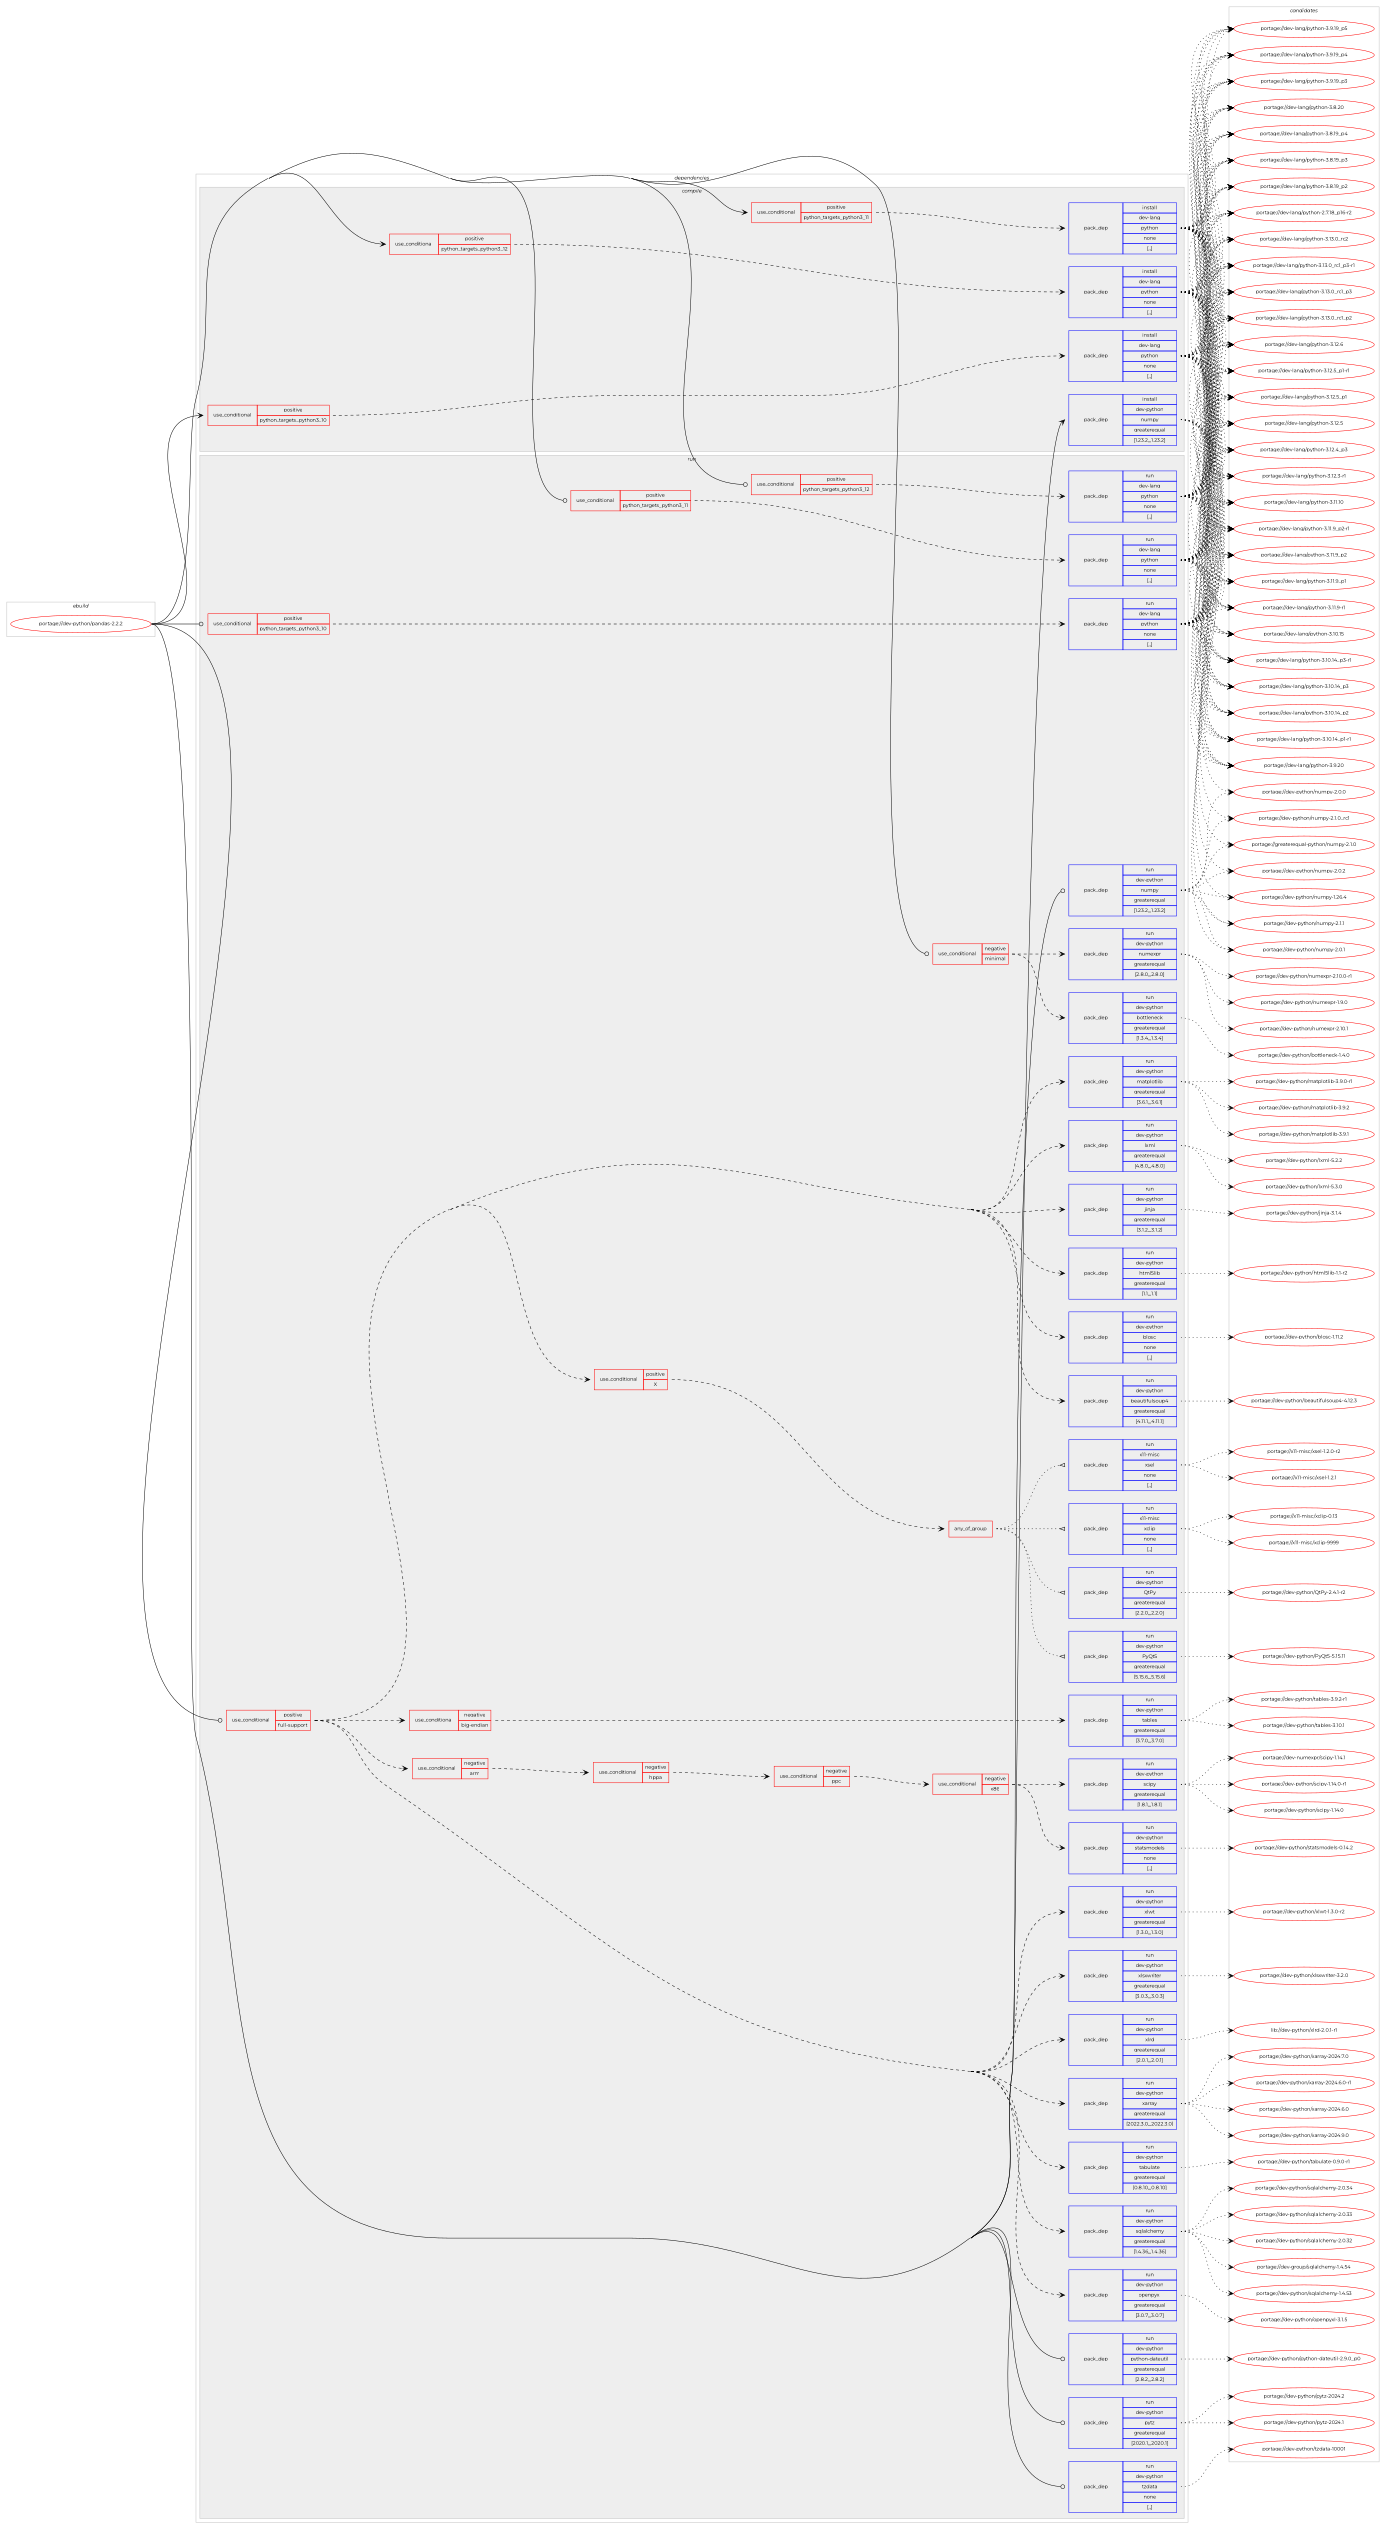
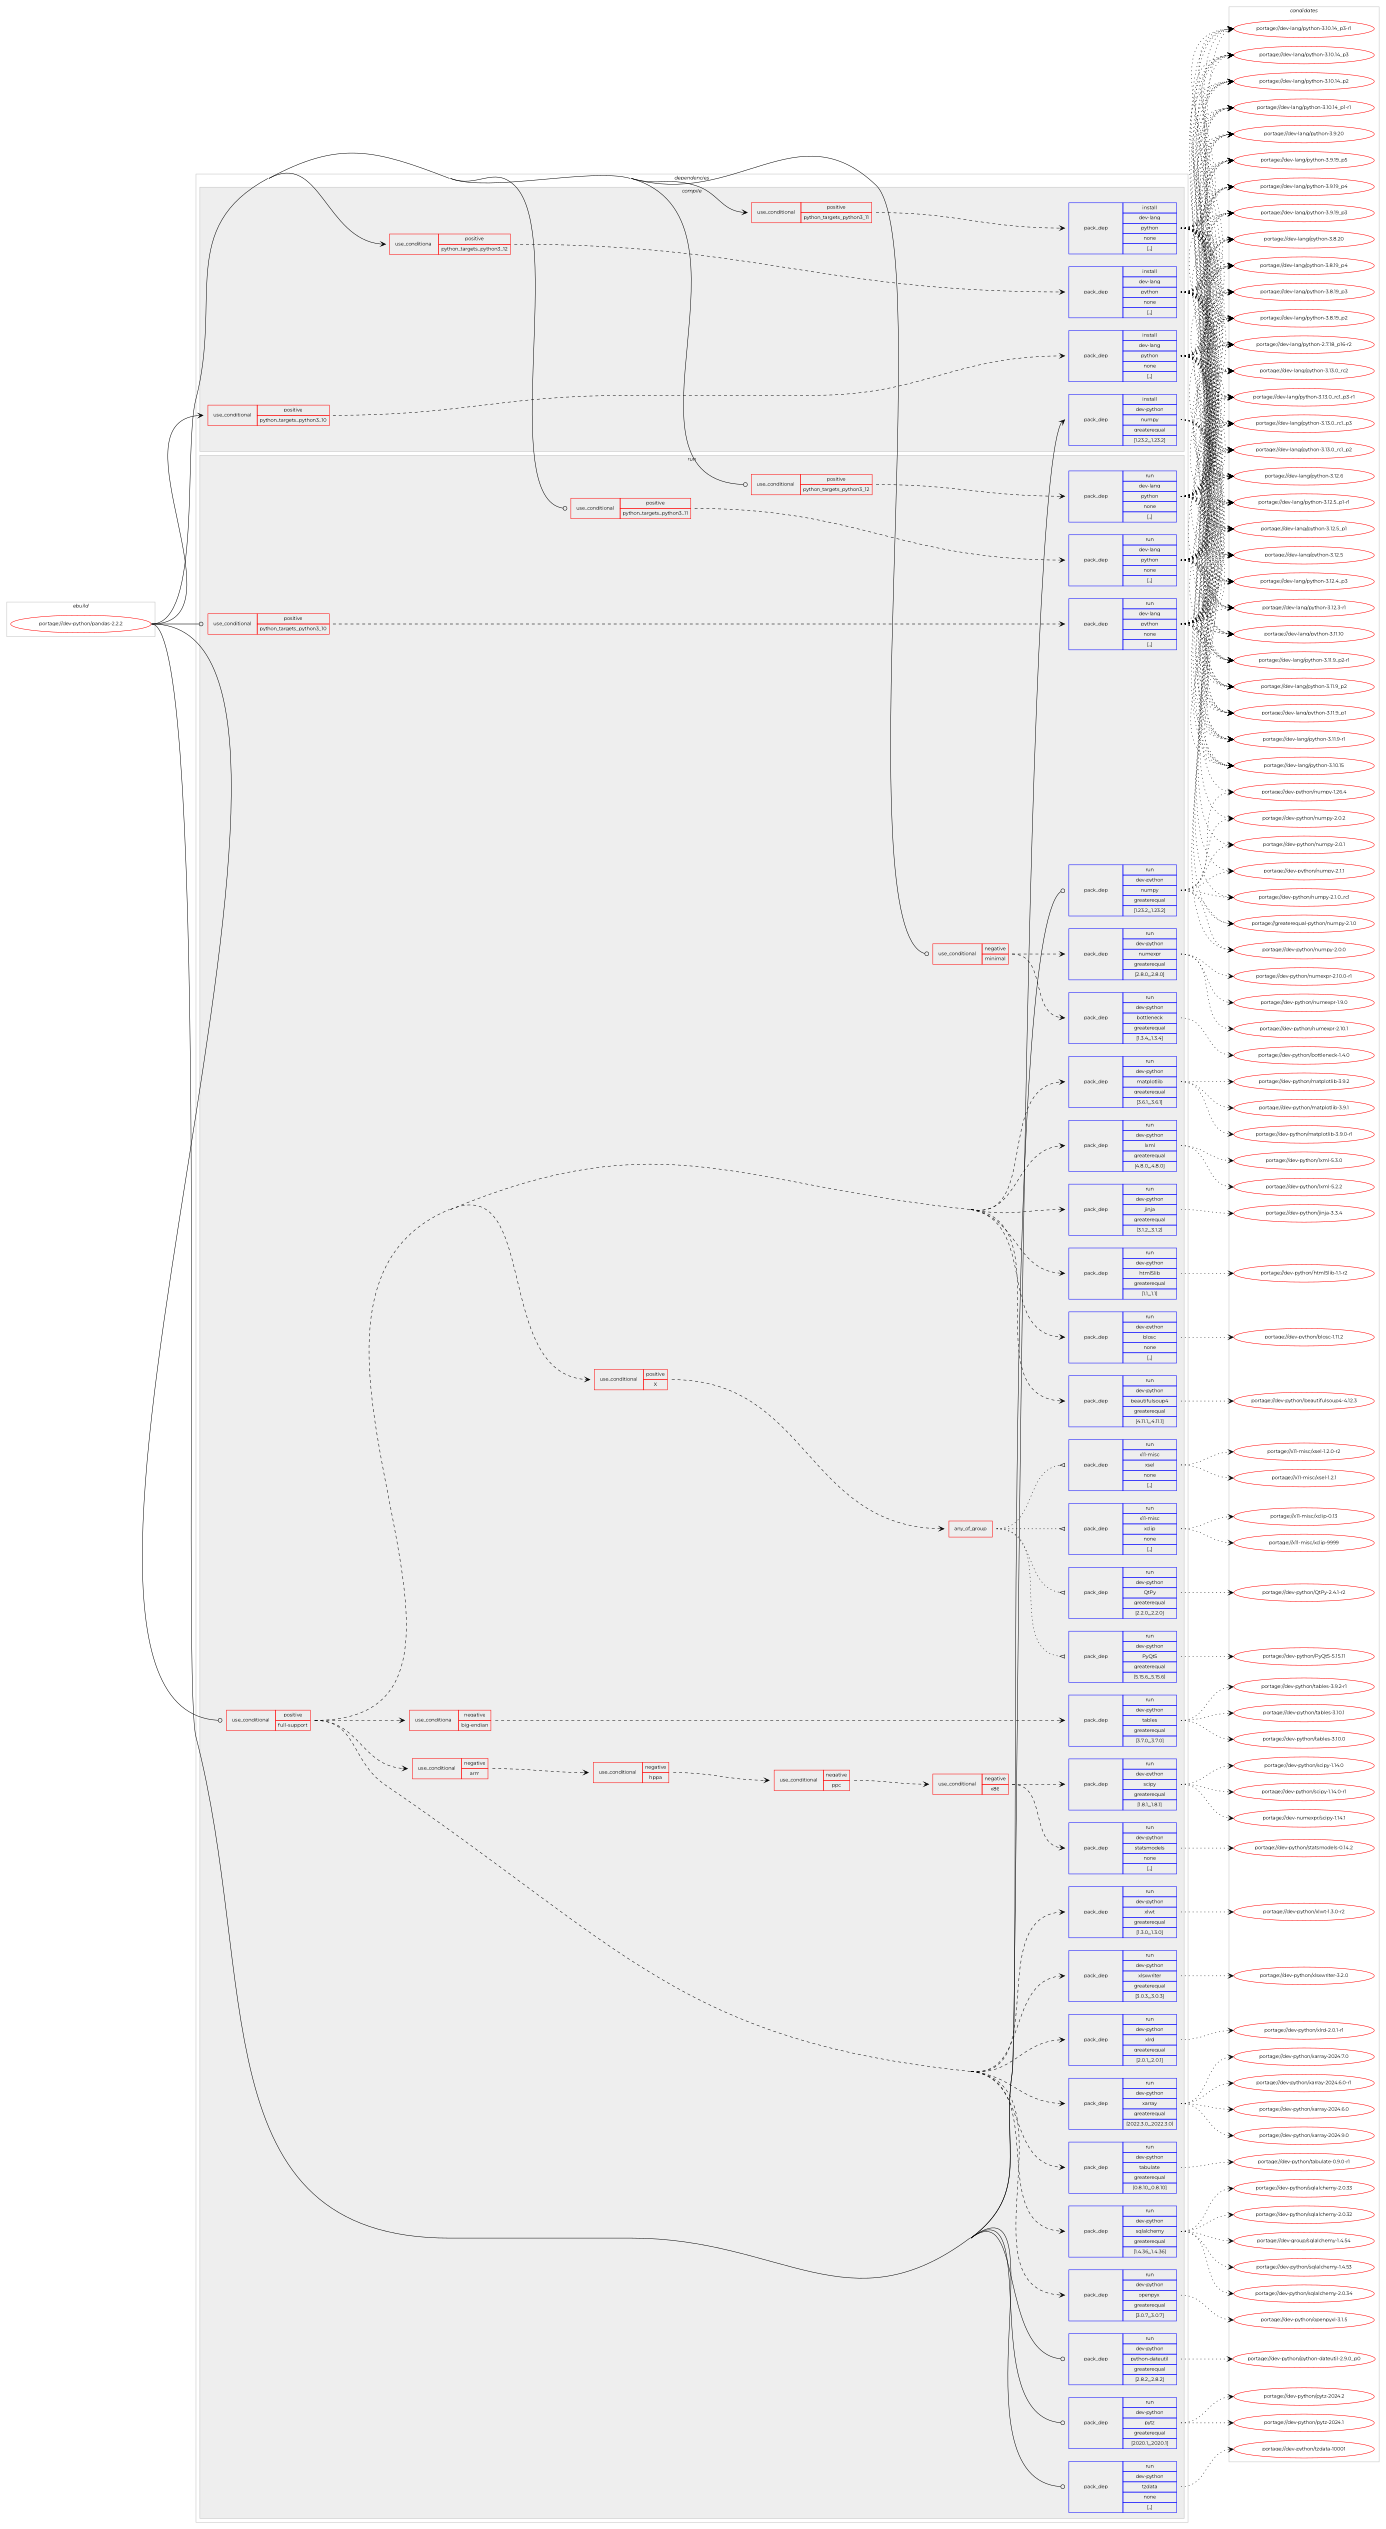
node "portage://dev-python/jinja-3.1.4": label "portage://dev-python/jinja-3.1.4" -> "portage://dev-python/jinja-3.3.4"
node "portage://dev-python/tables-3.10.0": added
node "lib://dev-python/xlrd-2.0.1-r1": label "lib://dev-python/xlrd-2.0.1-r1" -> "portage://dev-python/xlrd-2.0.1-r1"
